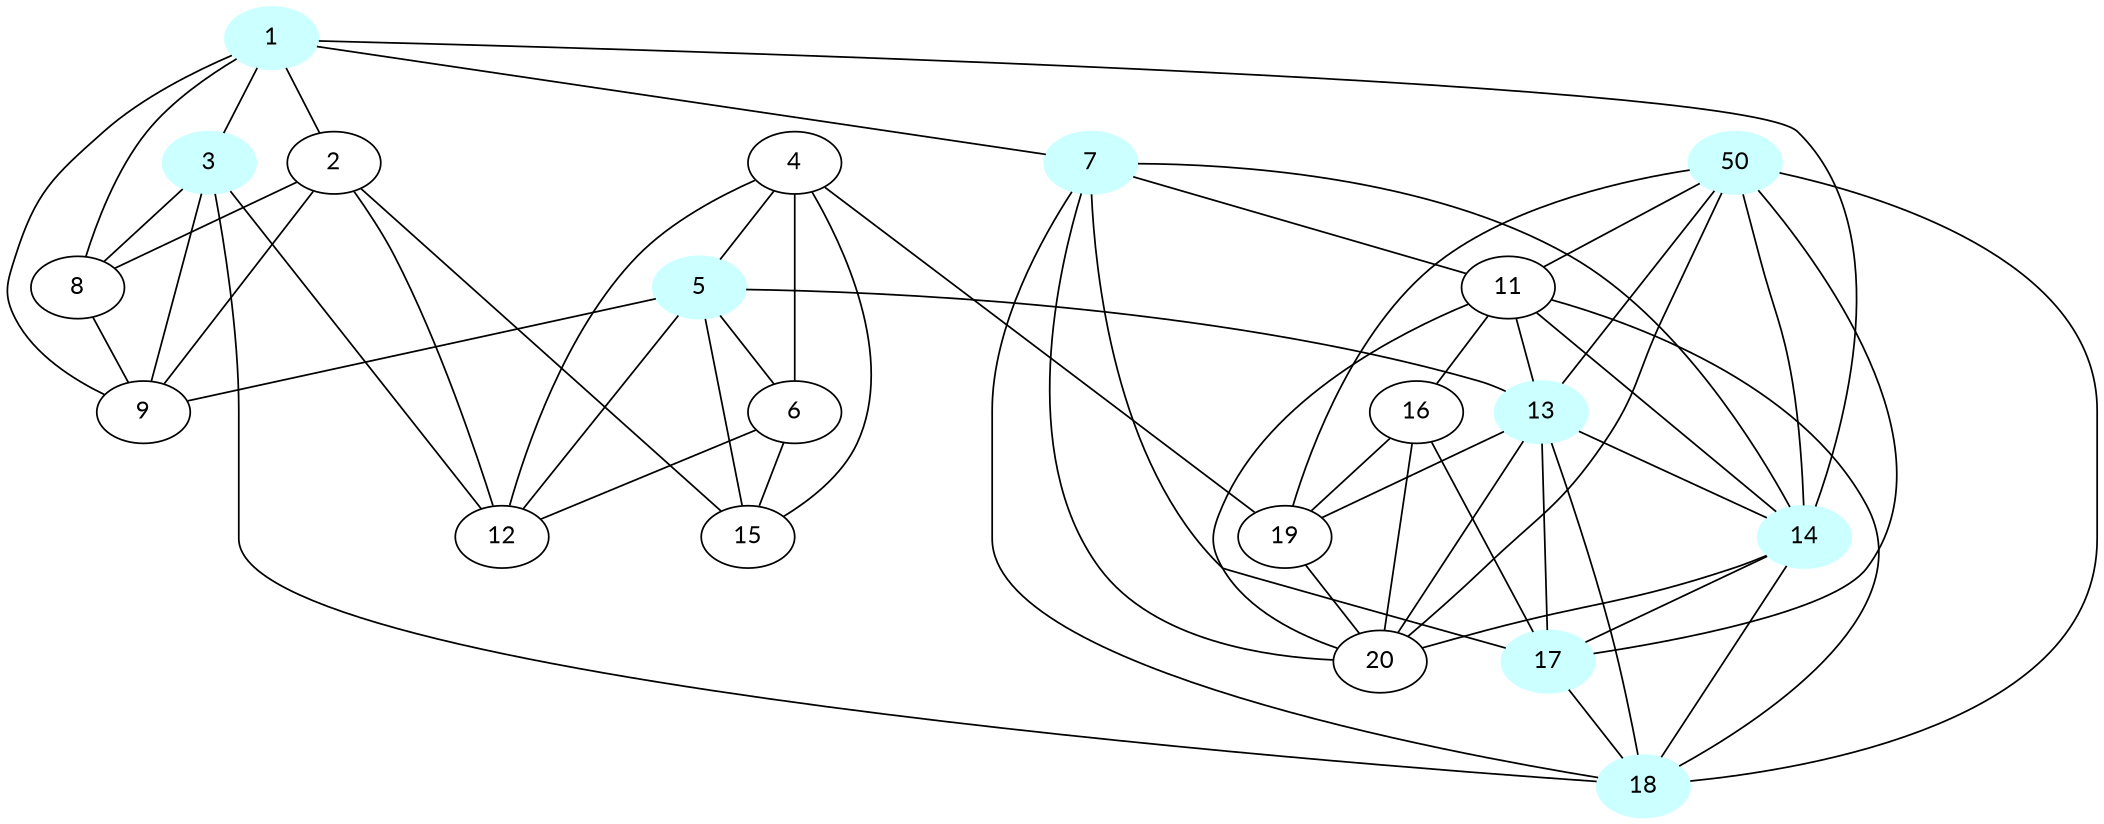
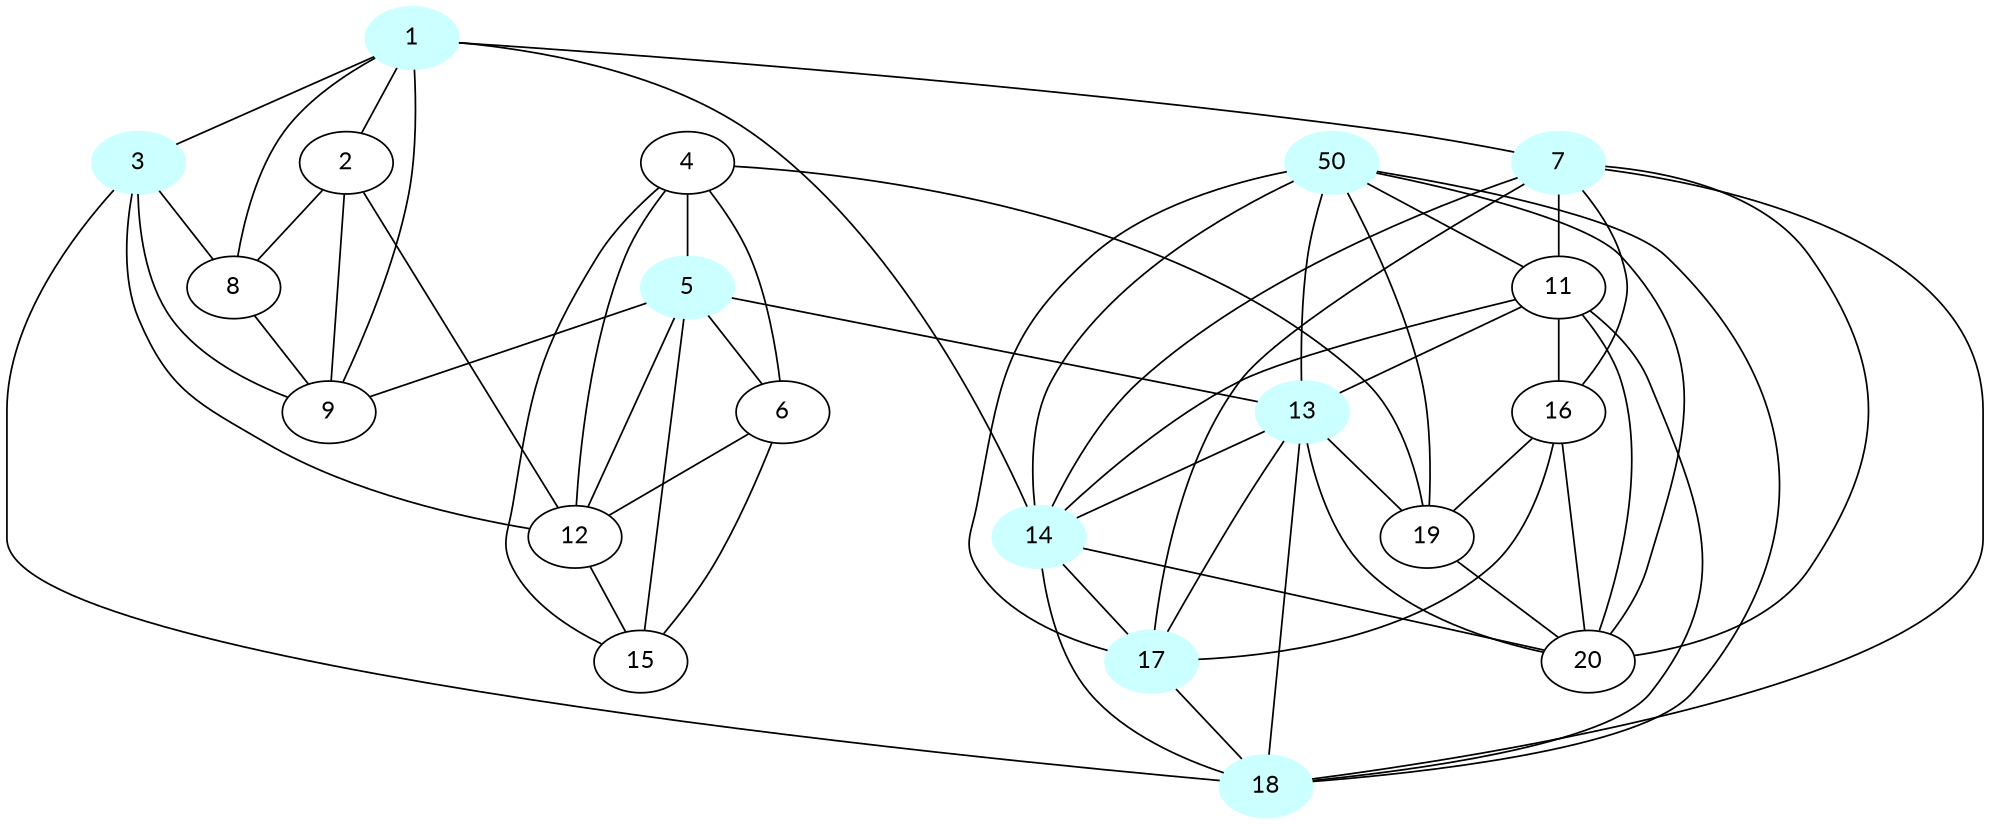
edge "7" -- "16": added
edge "2" -- "15": now "12" -- "15"
